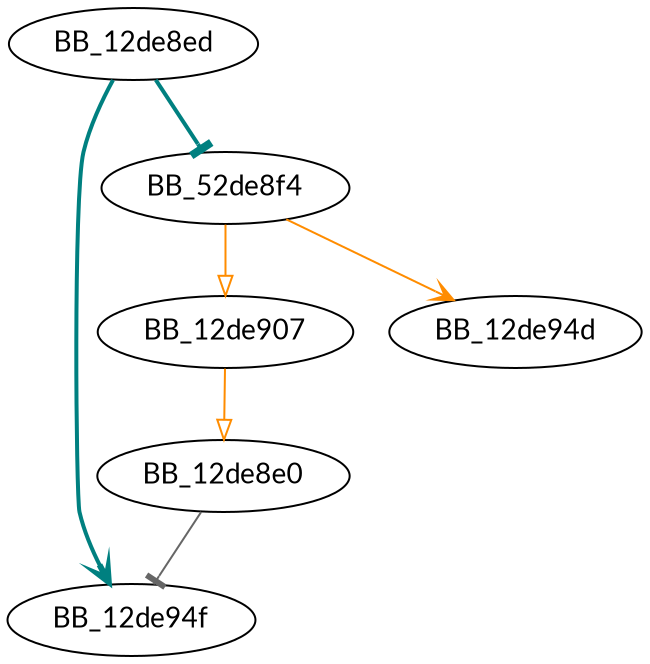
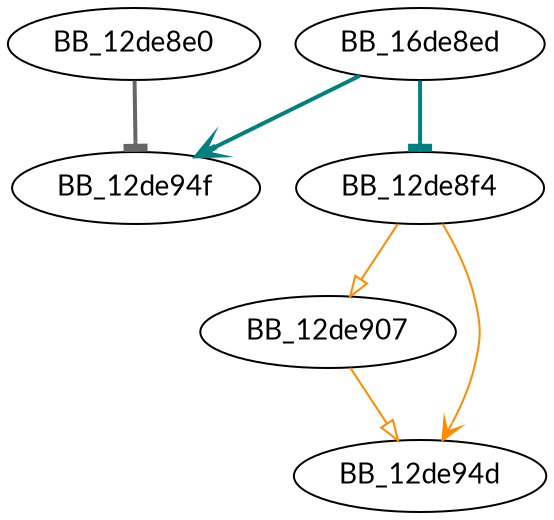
node "BB_12de8ed": label "BB_12de8ed" -> "BB_16de8ed"
node "BB_52de8f4": label "BB_52de8f4" -> "BB_12de8f4"
edge "BB_12de907" -> "BB_12de8e0": now "BB_12de907" -> "BB_12de94d"
edge "BB_12de8e0" -> "BB_12de94f": style solid -> bold
